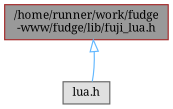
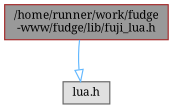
edge "lua.h" -> "/home/runner/work/fudge -www/fudge/lib/fuji_lua.h": reversed
